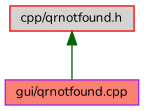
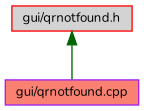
node "cpp/qrnotfound.h": label "cpp/qrnotfound.h" -> "gui/qrnotfound.h"
